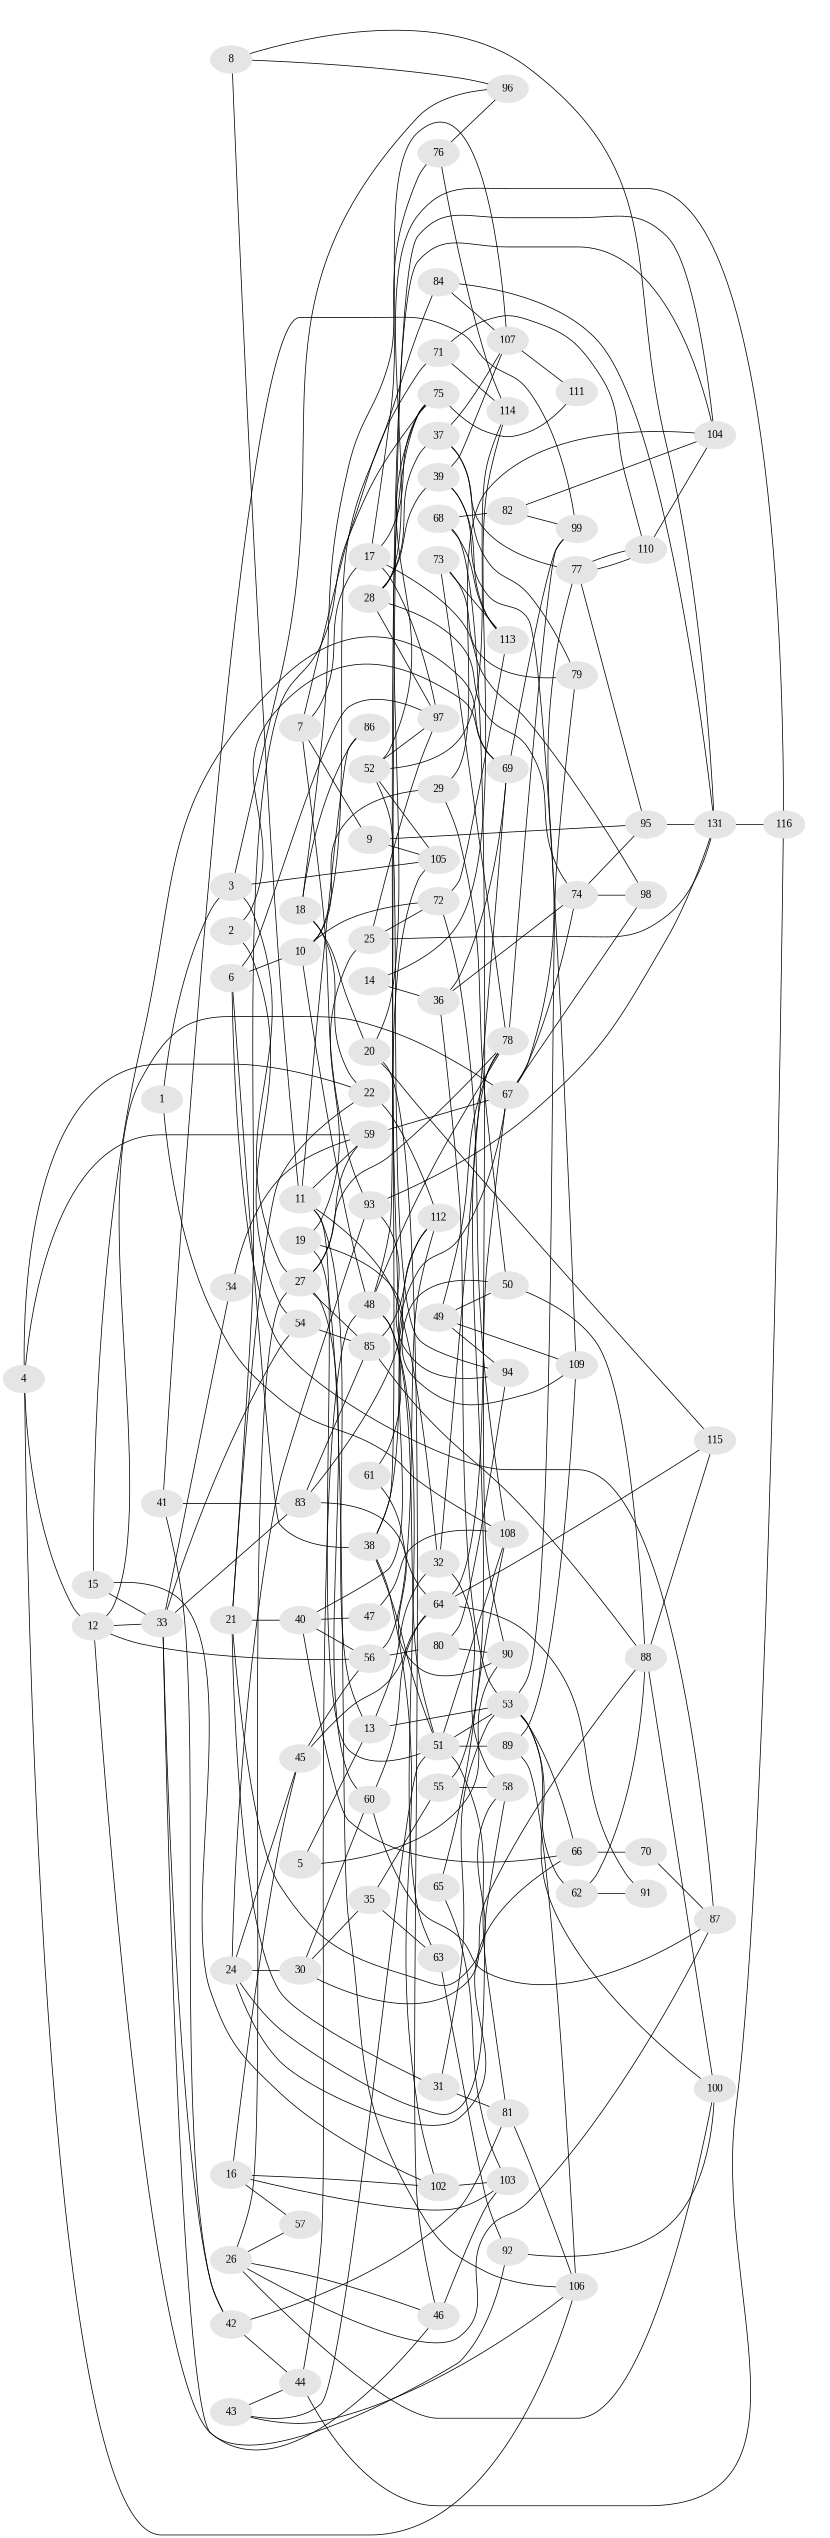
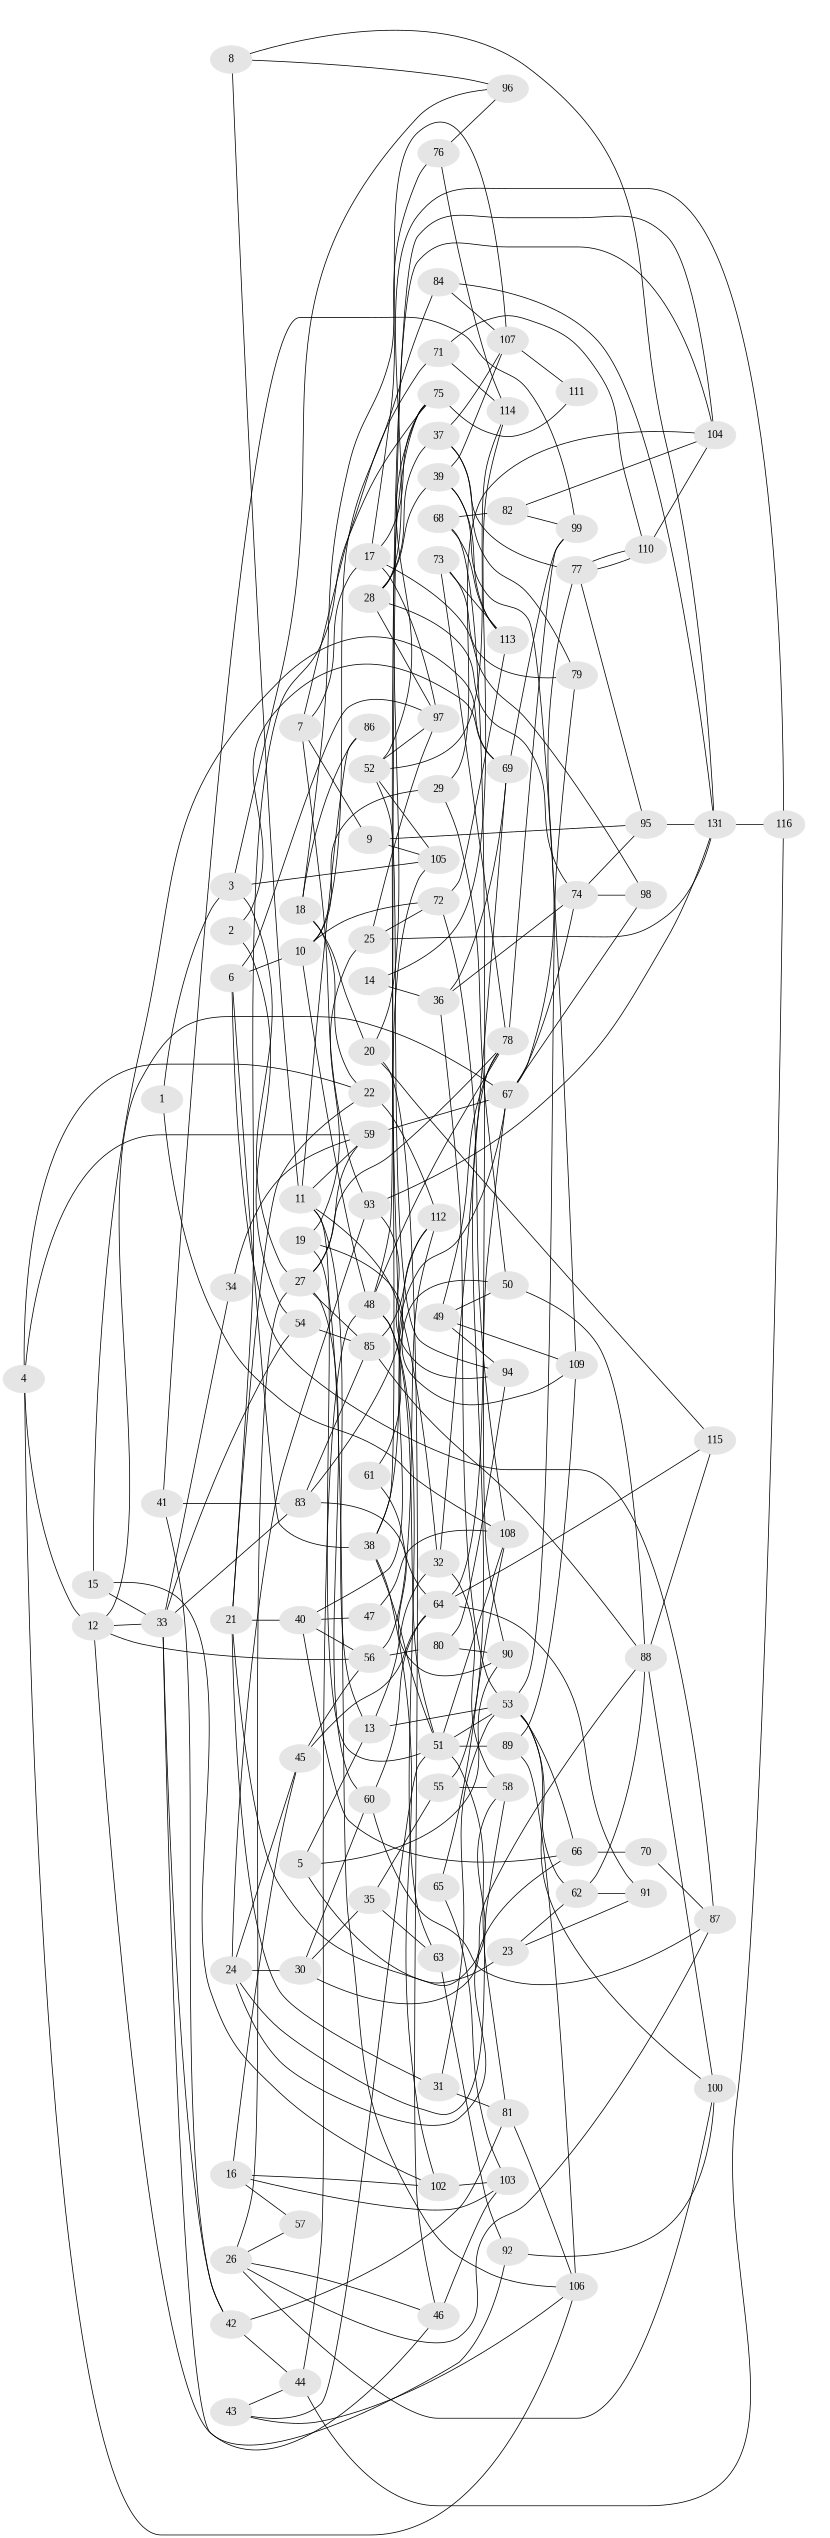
node "23": added
